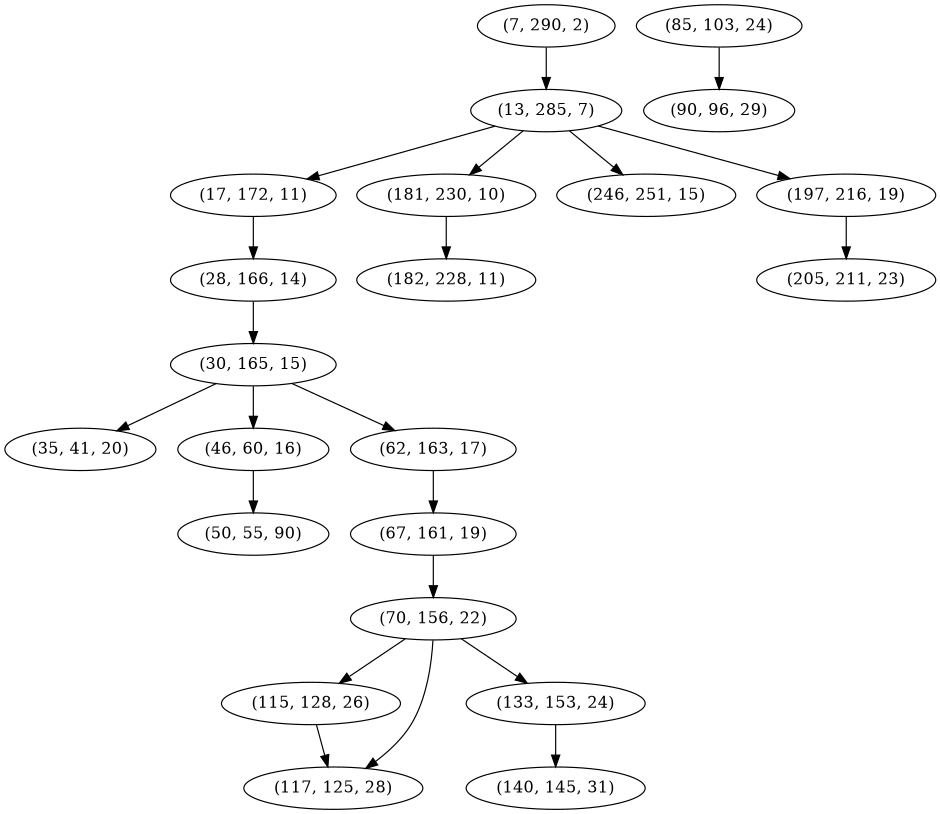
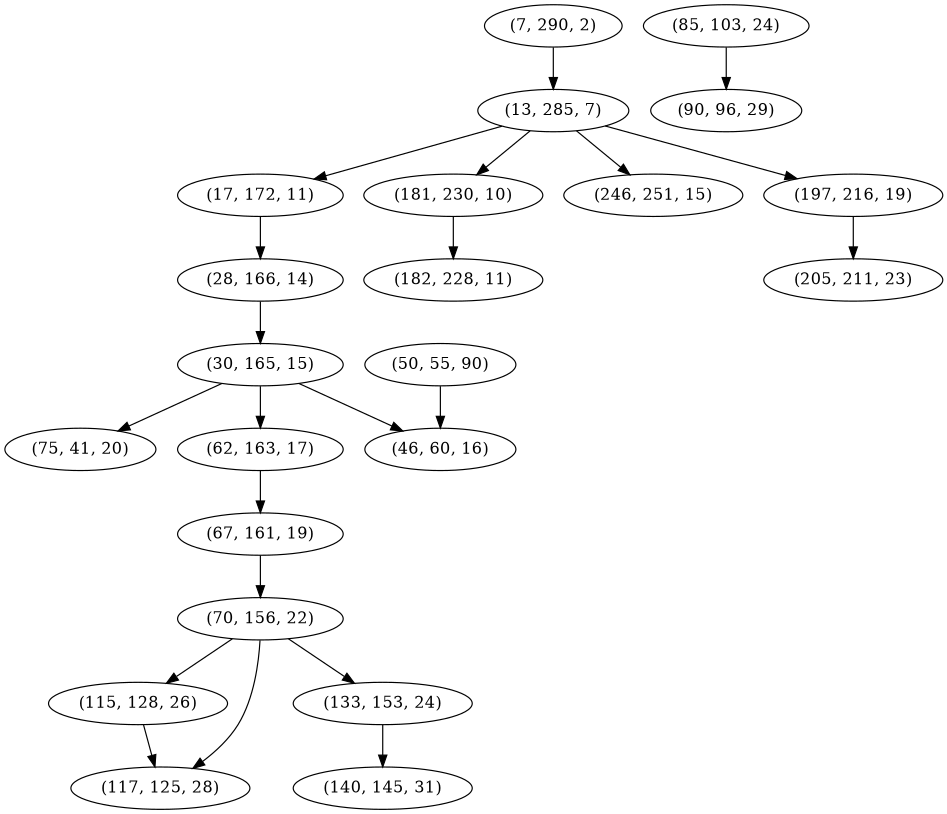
node "(35, 41, 20)": label "(35, 41, 20)" -> "(75, 41, 20)"
edge "(46, 60, 16)" -> "(50, 55, 90)": reversed
